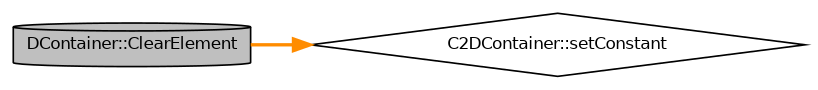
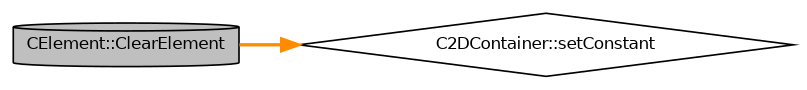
node "DContainer::ClearElement": label "DContainer::ClearElement" -> "CElement::ClearElement"
